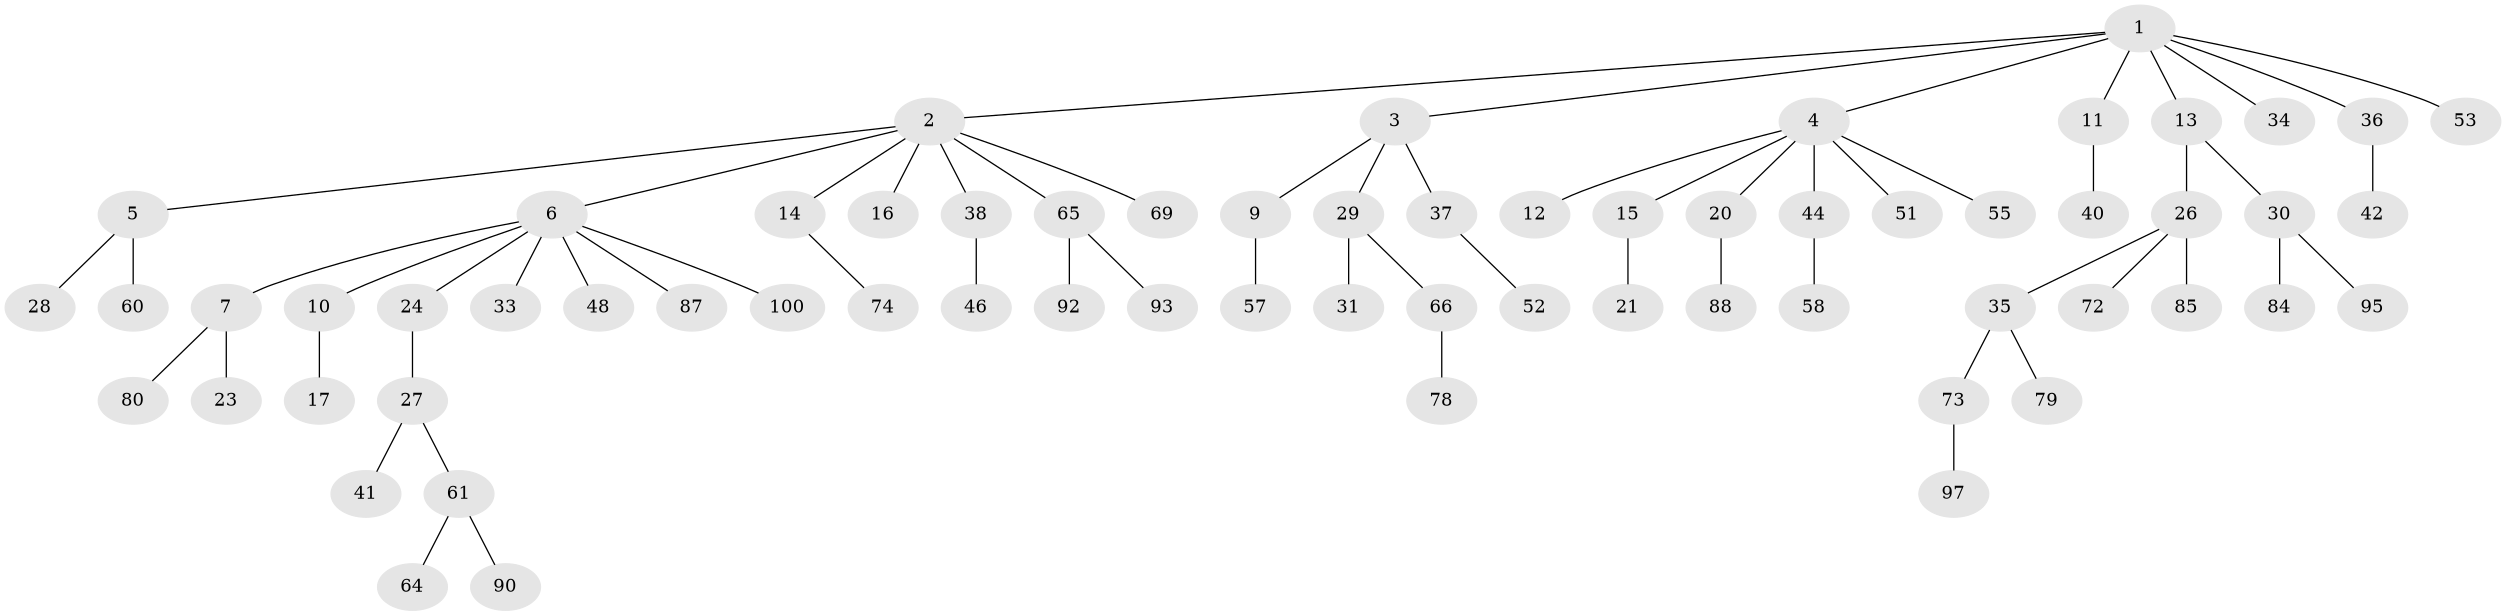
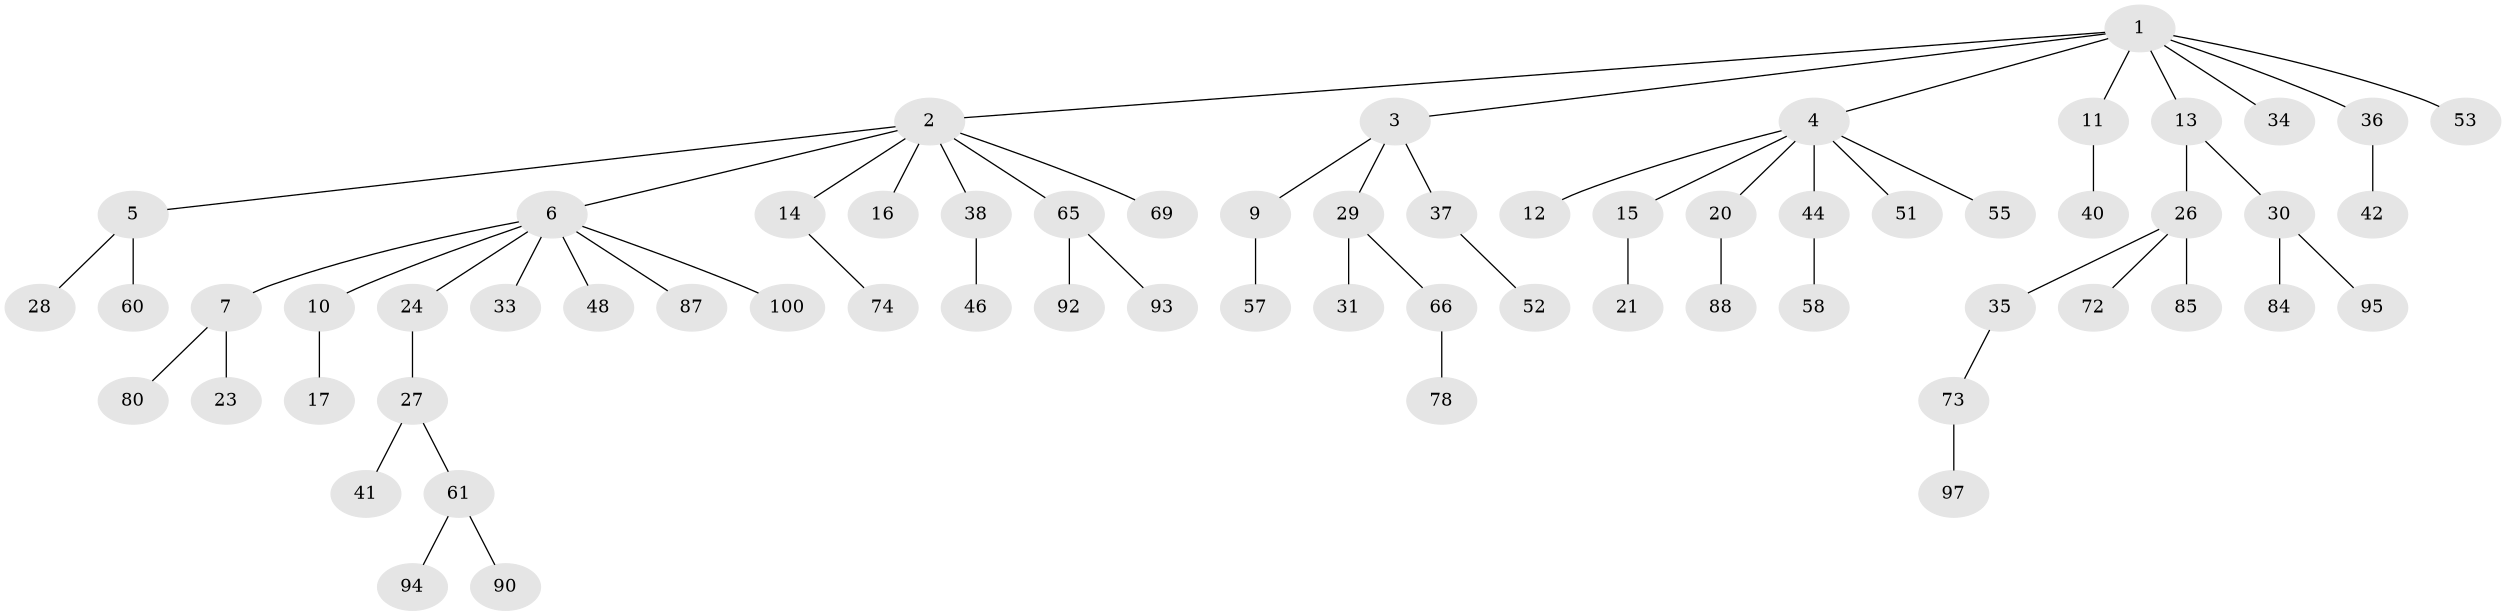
node "79": removed
node "64": label "64" -> "94"
